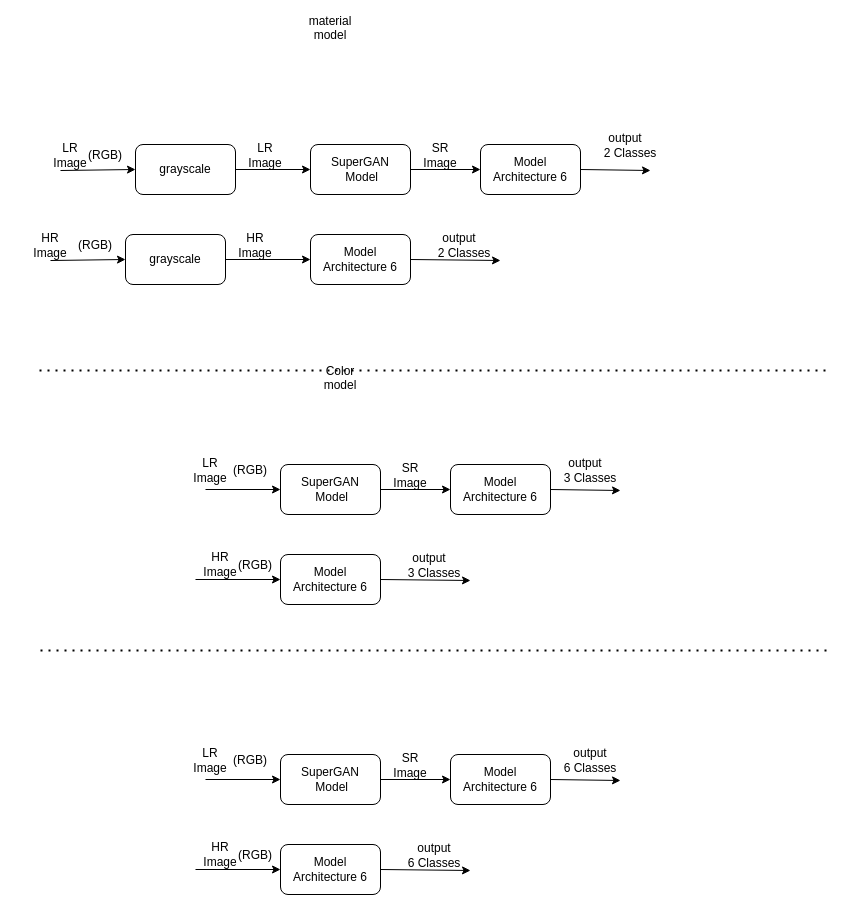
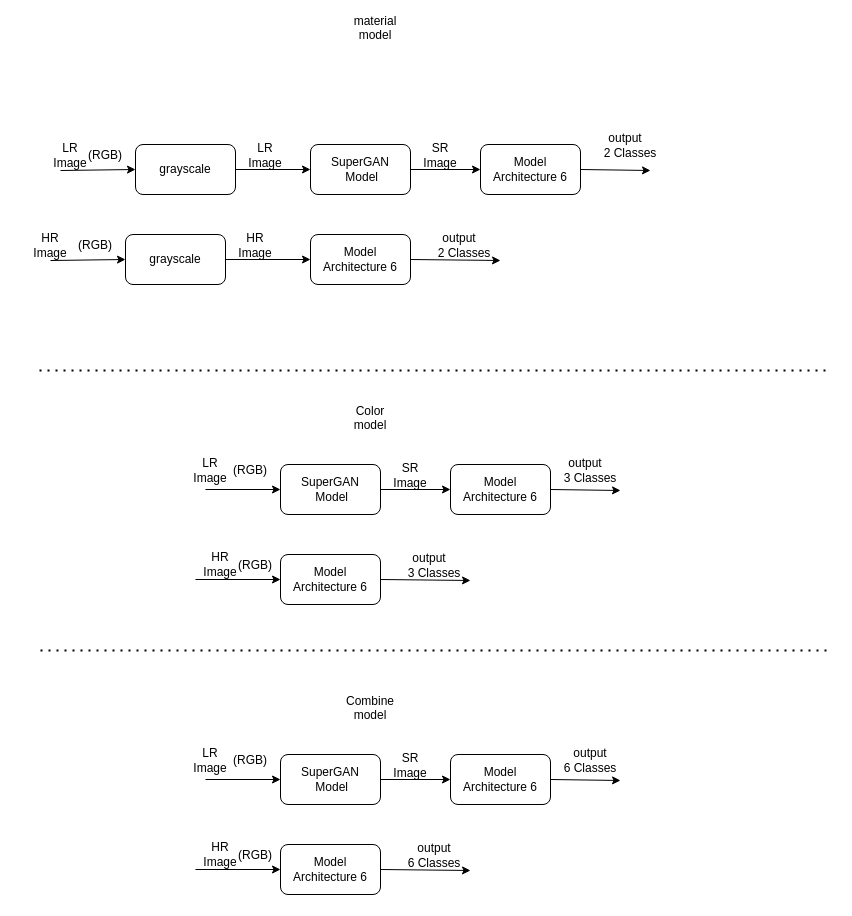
node "material model": moved (331, 36) -> (376, 36)
node "Color model": moved (341, 386) -> (371, 426)
node "Combine model": added
